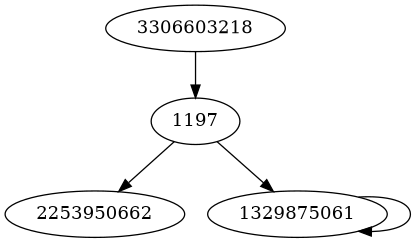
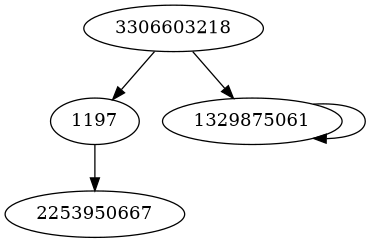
edge "1197" -> "1329875061": now "3306603218" -> "1329875061"
node "2253950662": label "2253950662" -> "2253950667"
